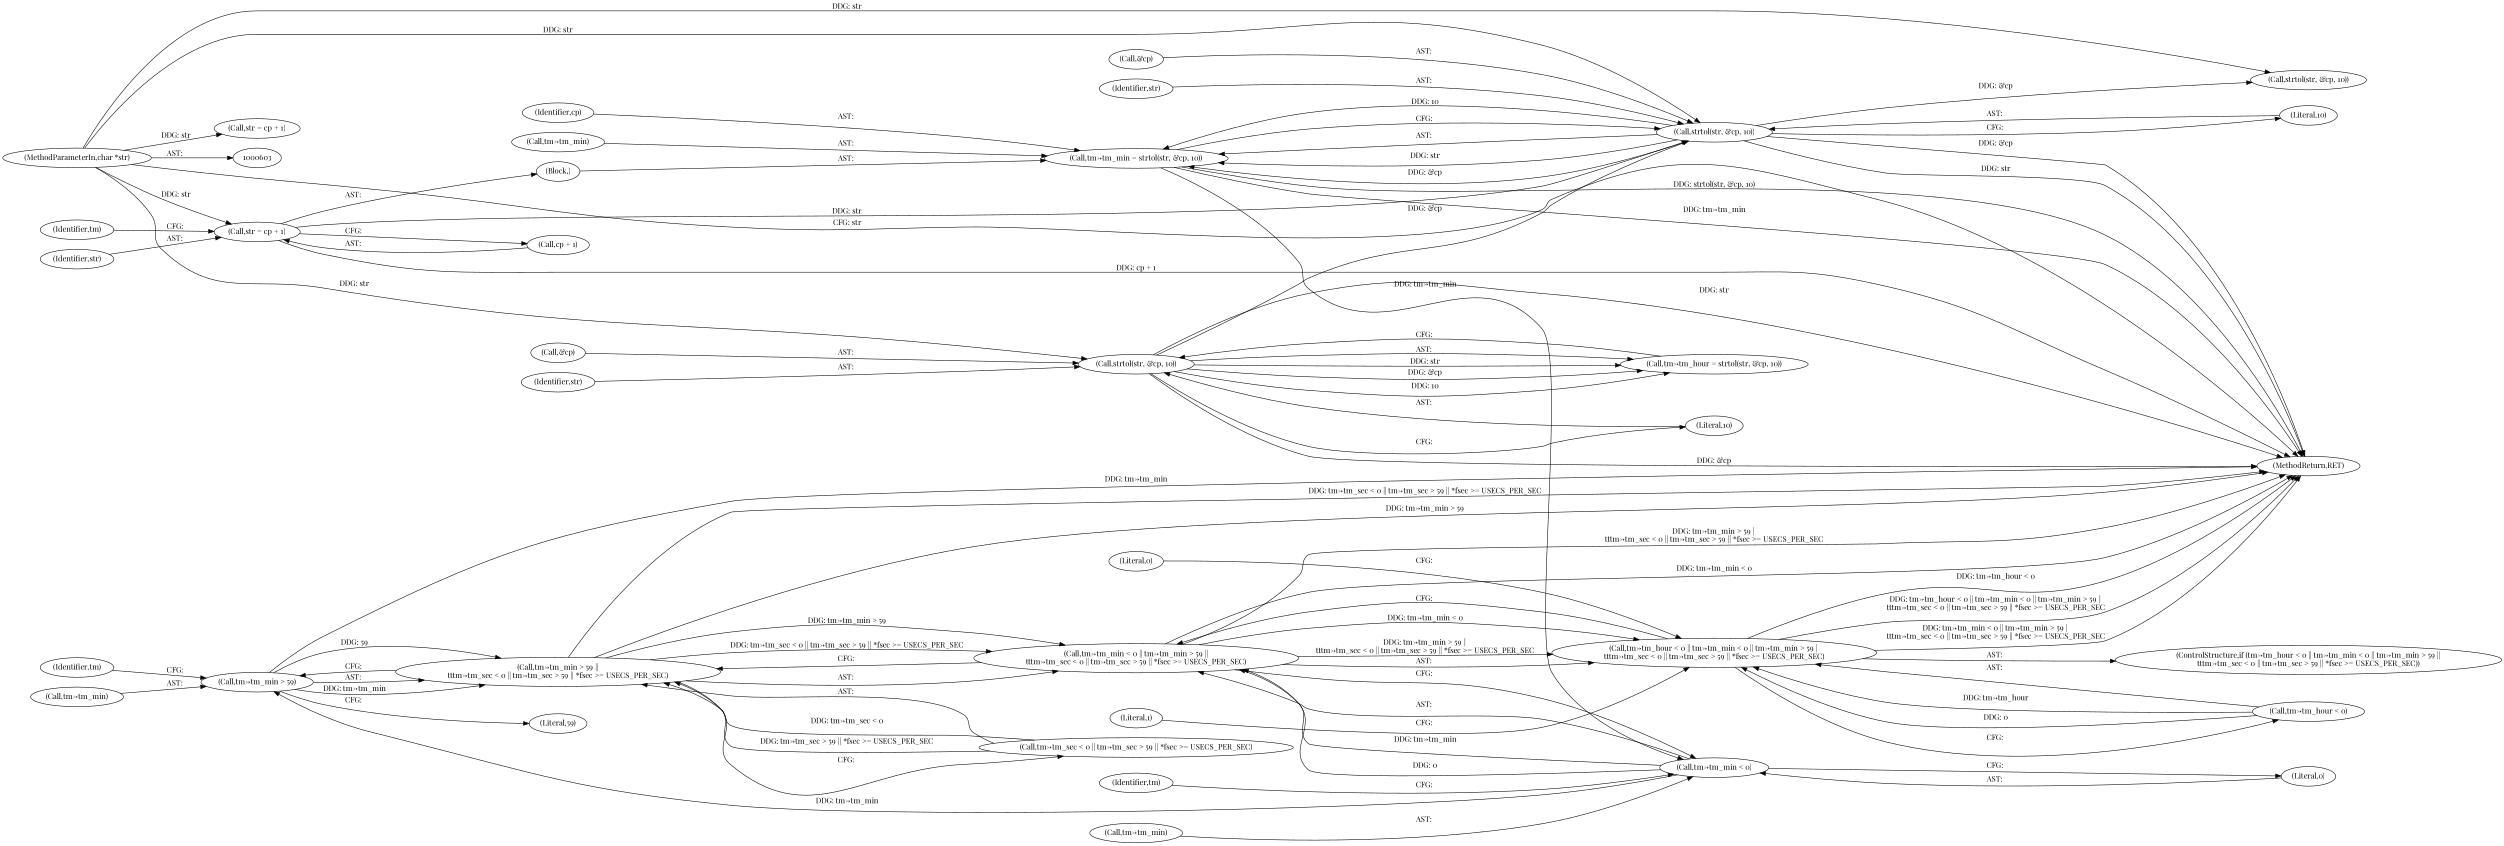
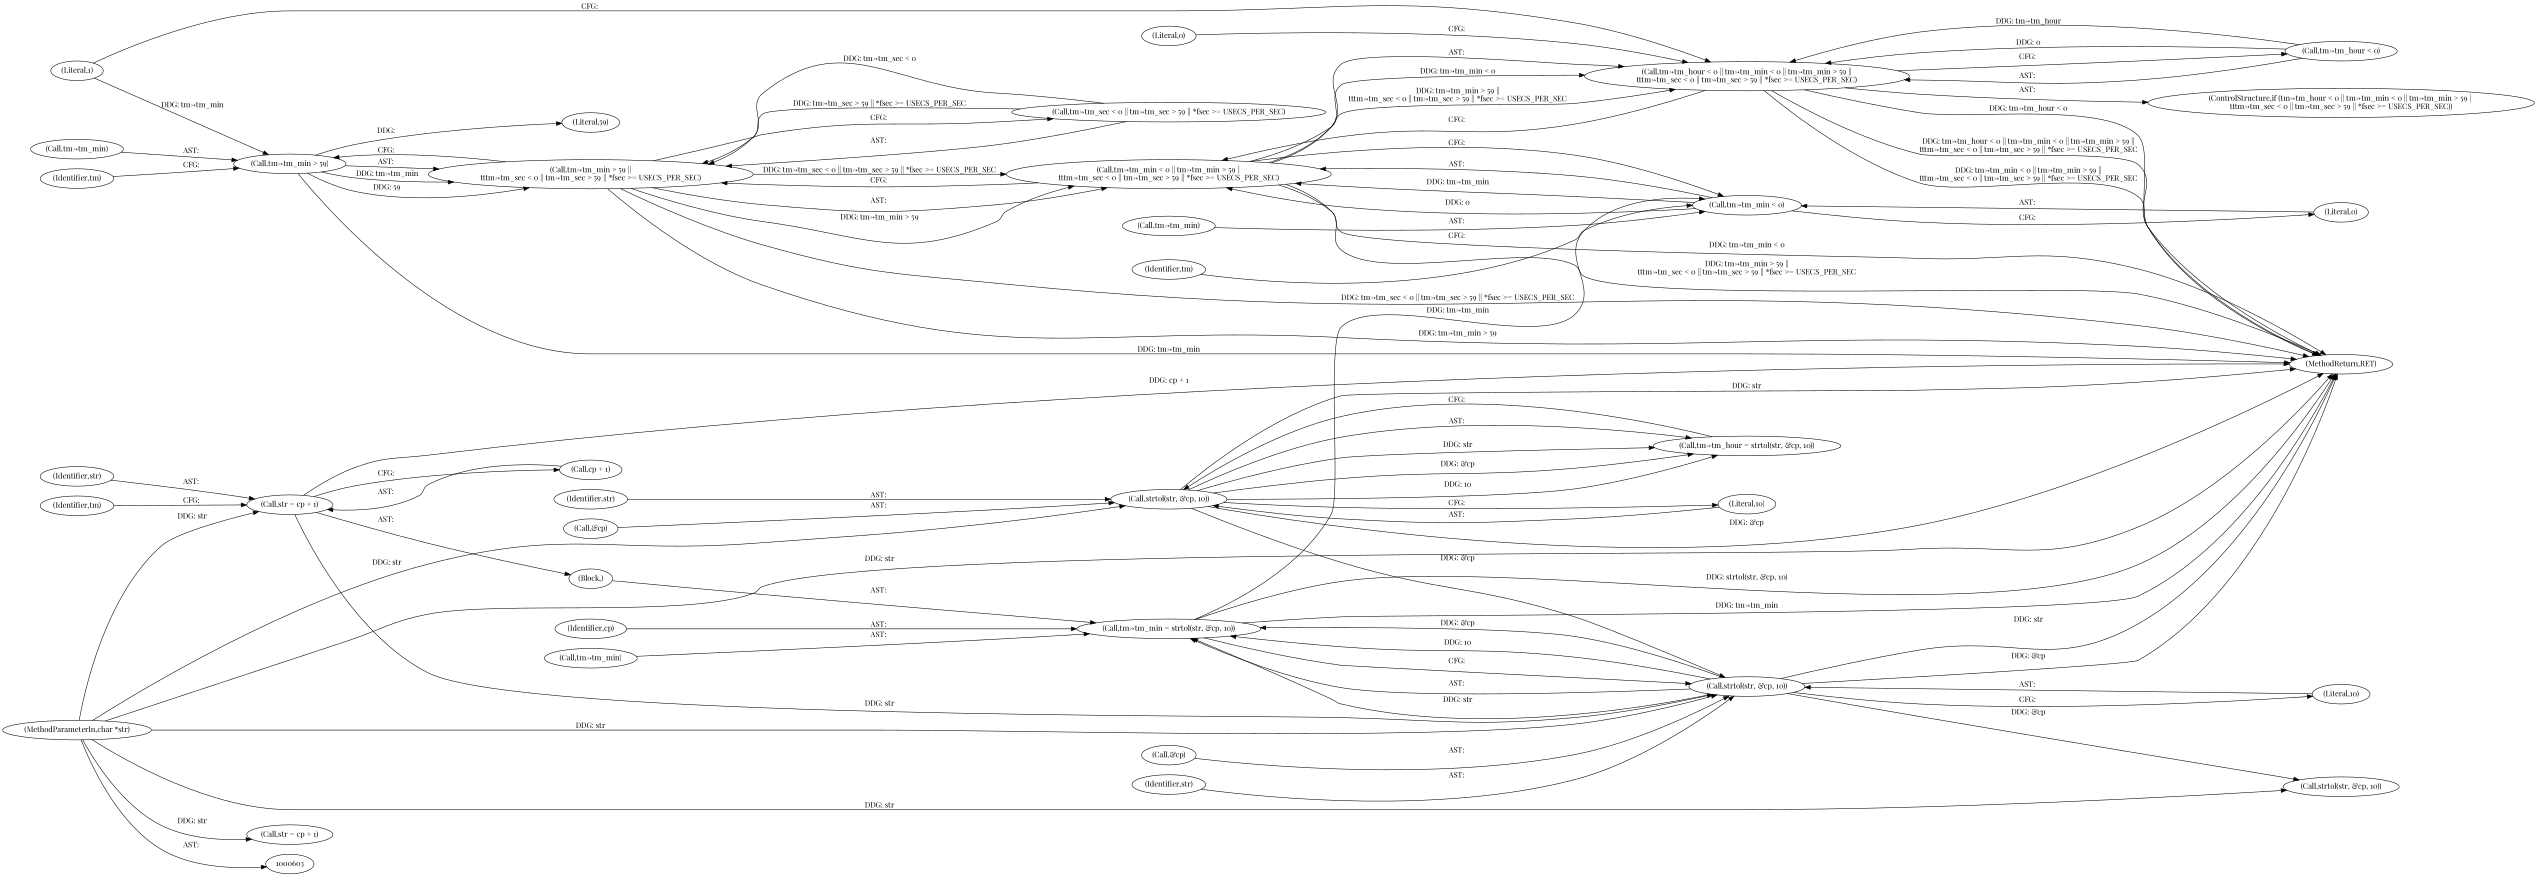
edge "(MethodParameterIn,char *str)" -> "(MethodReturn,RET)": label "CFG: str" -> "DDG: str"
edge "(Call,tm->tm_min > 59)" -> "(Literal,59)": label "CFG: " -> "DDG: "
edge "(Call,tm->tm_min < 0)" -> "(Call,tm->tm_min > 59)": now "(Literal,1)" -> "(Call,tm->tm_min > 59)"
